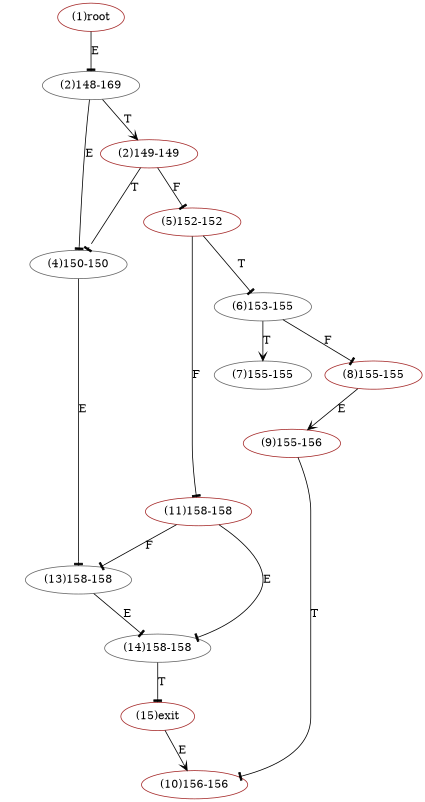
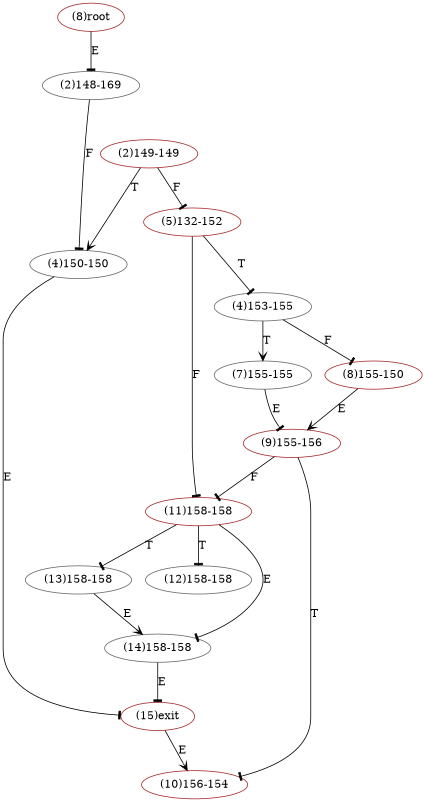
node "(1)root": label "(1)root" -> "(8)root"
edge "(2)148-169" -> "(2)149-149": removed, label "T"
edge "(2)148-169" -> "(4)150-150": label "E" -> "F"
edge "(2)149-149" -> "(4)150-150": arrowhead tee -> vee
node "(5)152-152": label "(5)152-152" -> "(5)132-152"
node "(6)153-155": label "(6)153-155" -> "(4)153-155"
node "(8)155-155": label "(8)155-155" -> "(8)155-150"
edge "(7)155-155" -> "(9)155-156": added, label "E"
edge "(4)150-150" -> "(13)158-158": now "(4)150-150" -> "(15)exit"
edge "(9)155-156" -> "(11)158-158": added, label "F"
edge "(11)158-158" -> "(13)158-158": label "F" -> "T"
node "(12)158-158": added
edge "(13)158-158" -> "(14)158-158": arrowhead tee -> vee
edge "(14)158-158" -> "(15)exit": label "T" -> "E"
node "(10)156-156": label "(10)156-156" -> "(10)156-154"
